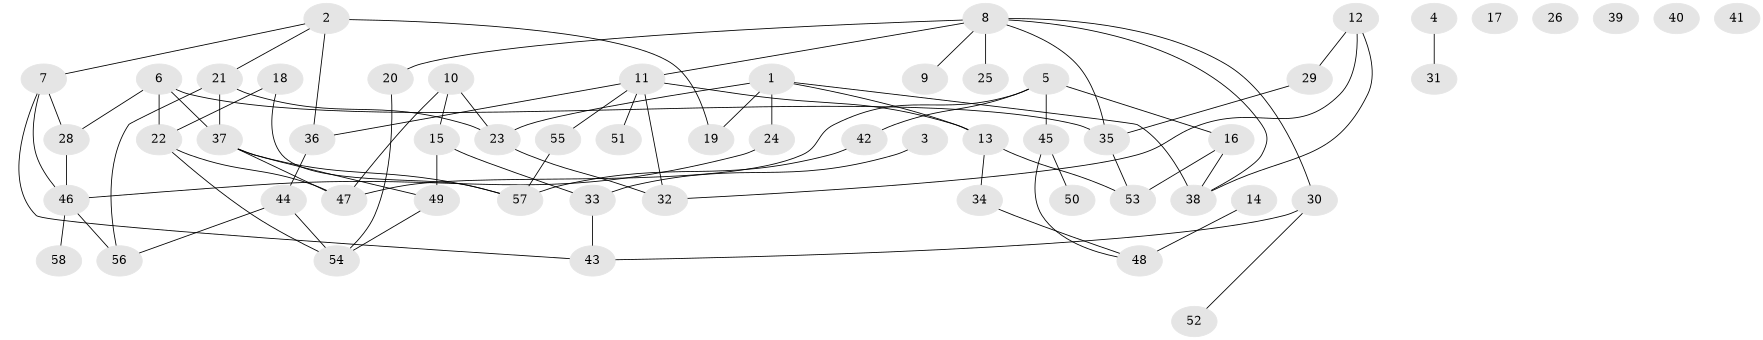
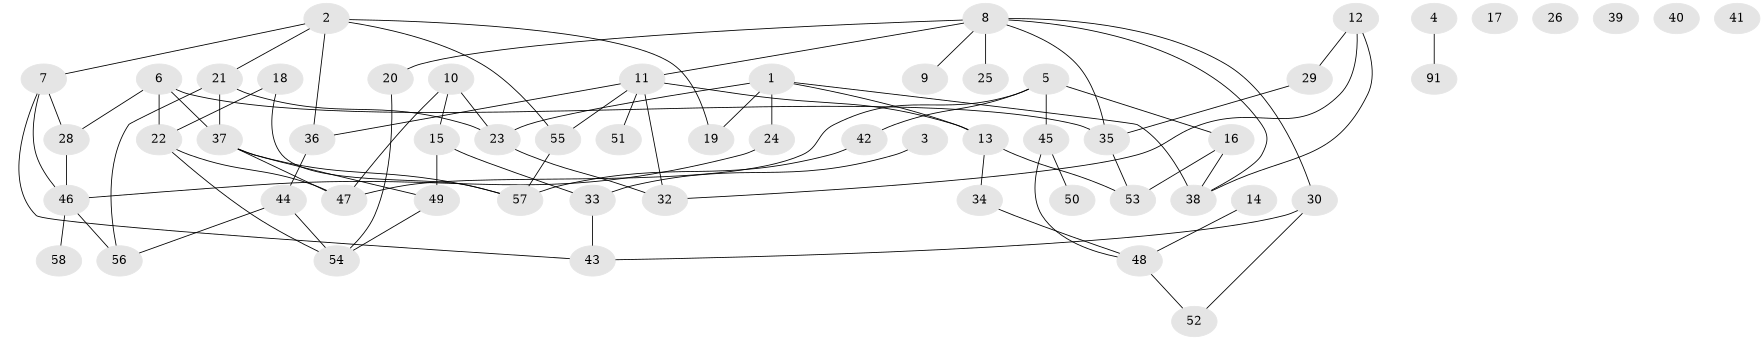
edge "2" -- "55": added
node "31": label "31" -> "91"
edge "48" -- "52": added
